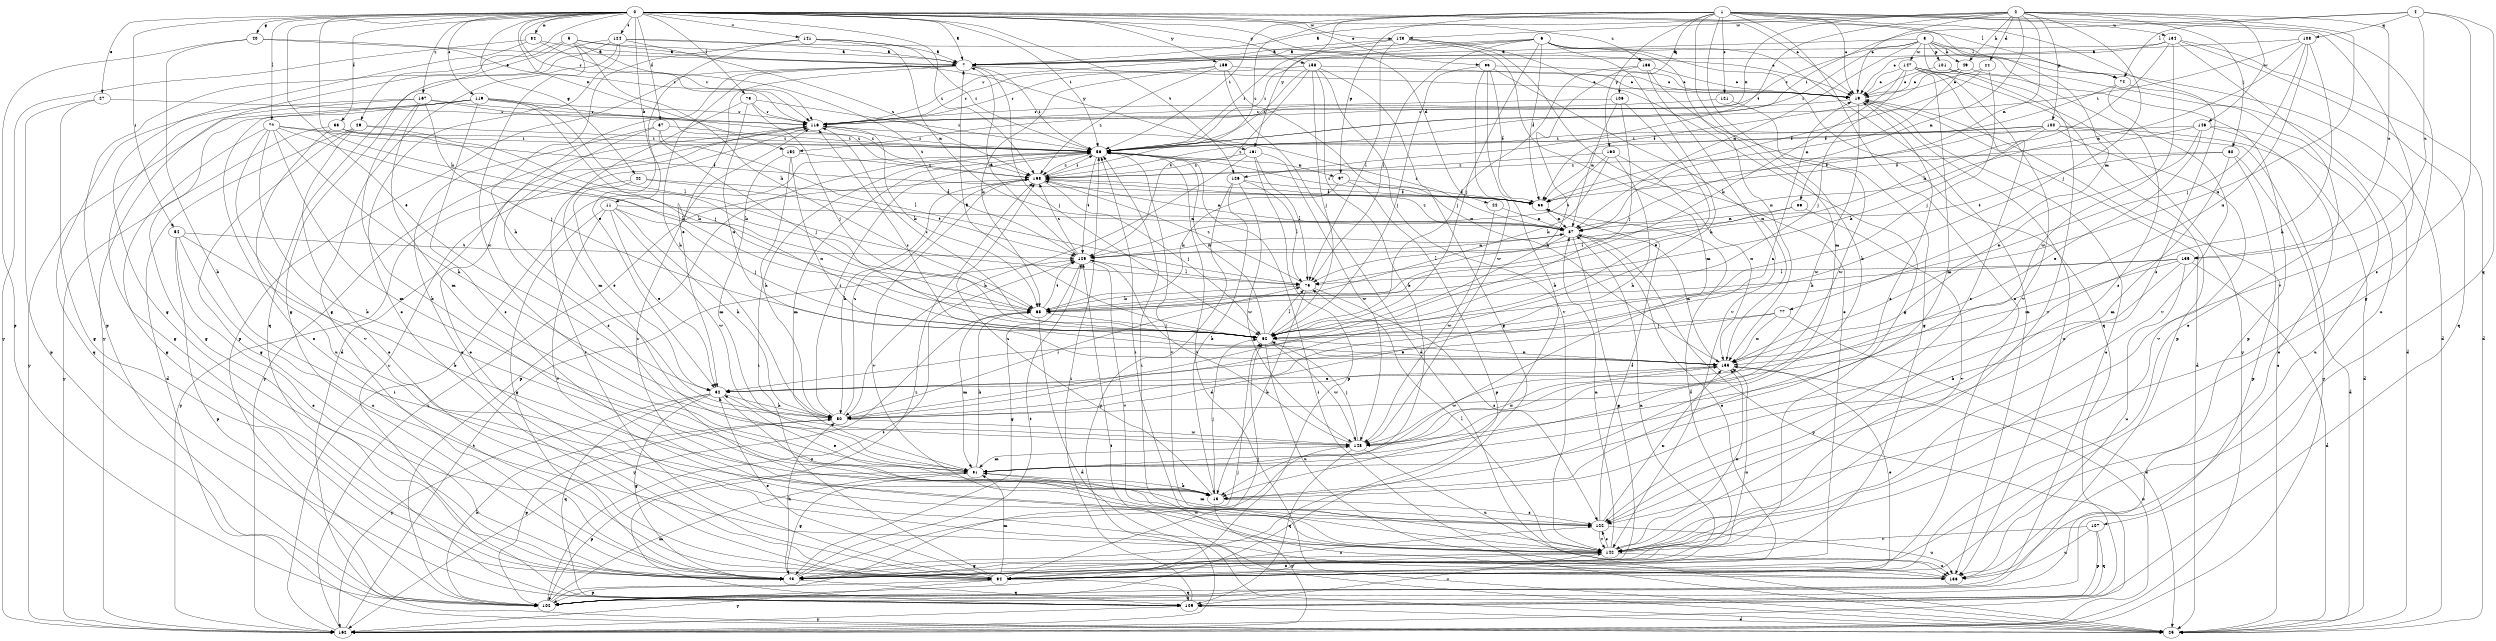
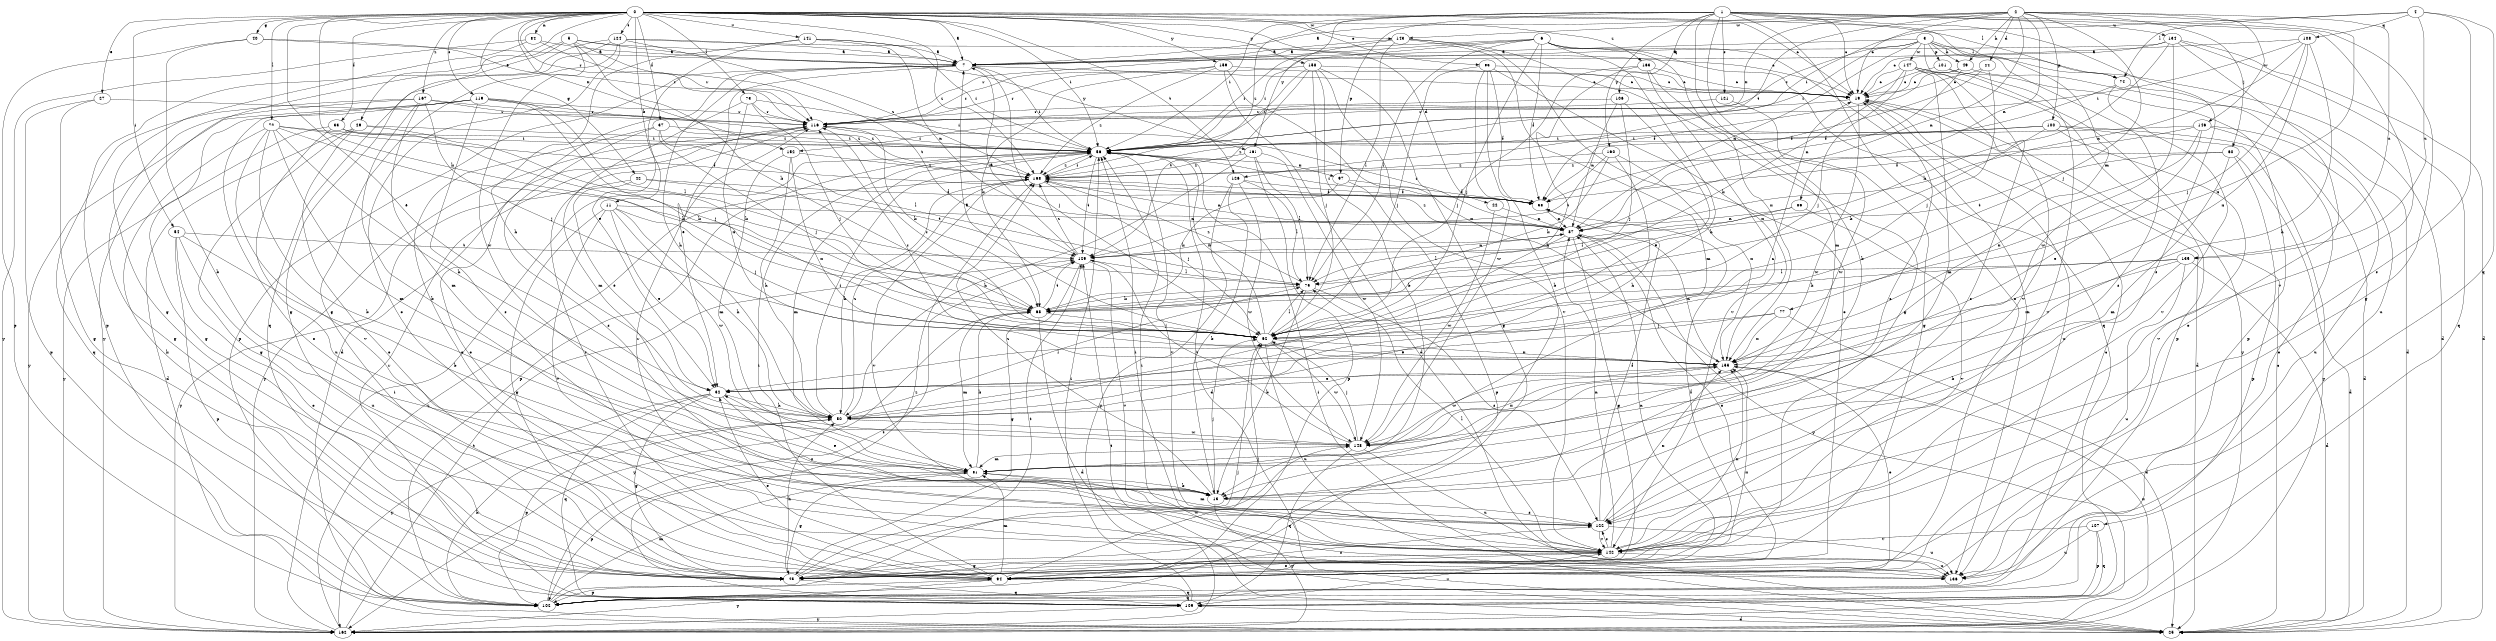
edge "100" -> "38": removed, label "f"
edge "72" -> "45": label "g" -> "k"
